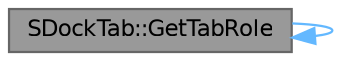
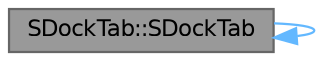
node "SDockTab::GetTabRole": label "SDockTab::GetTabRole" -> "SDockTab::SDockTab"
